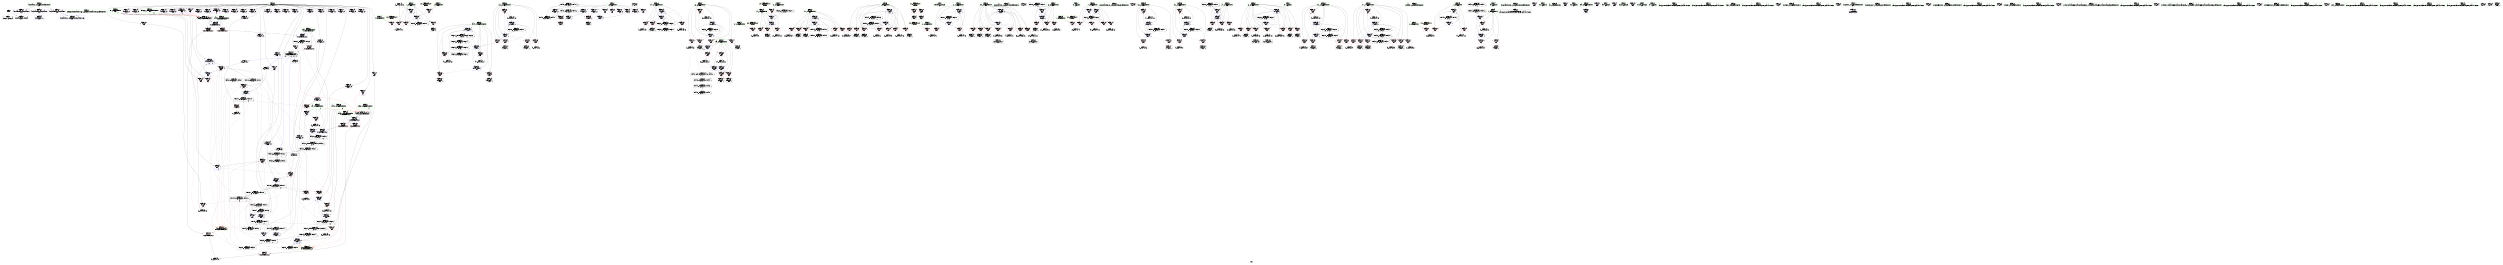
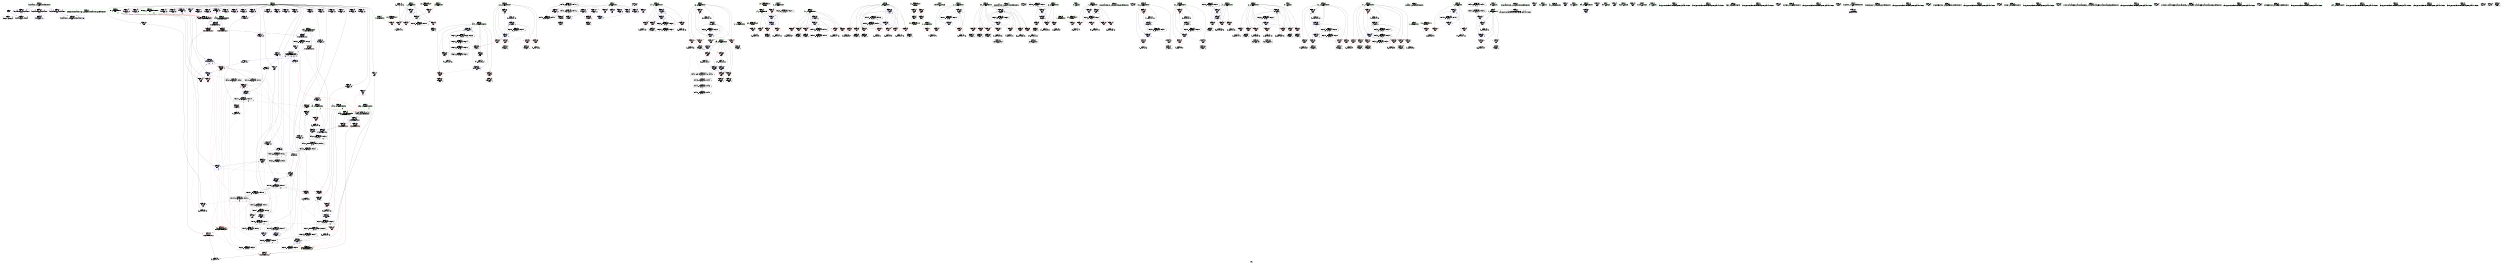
node "NodeID: 712": removed
node "NodeID: 597": added
